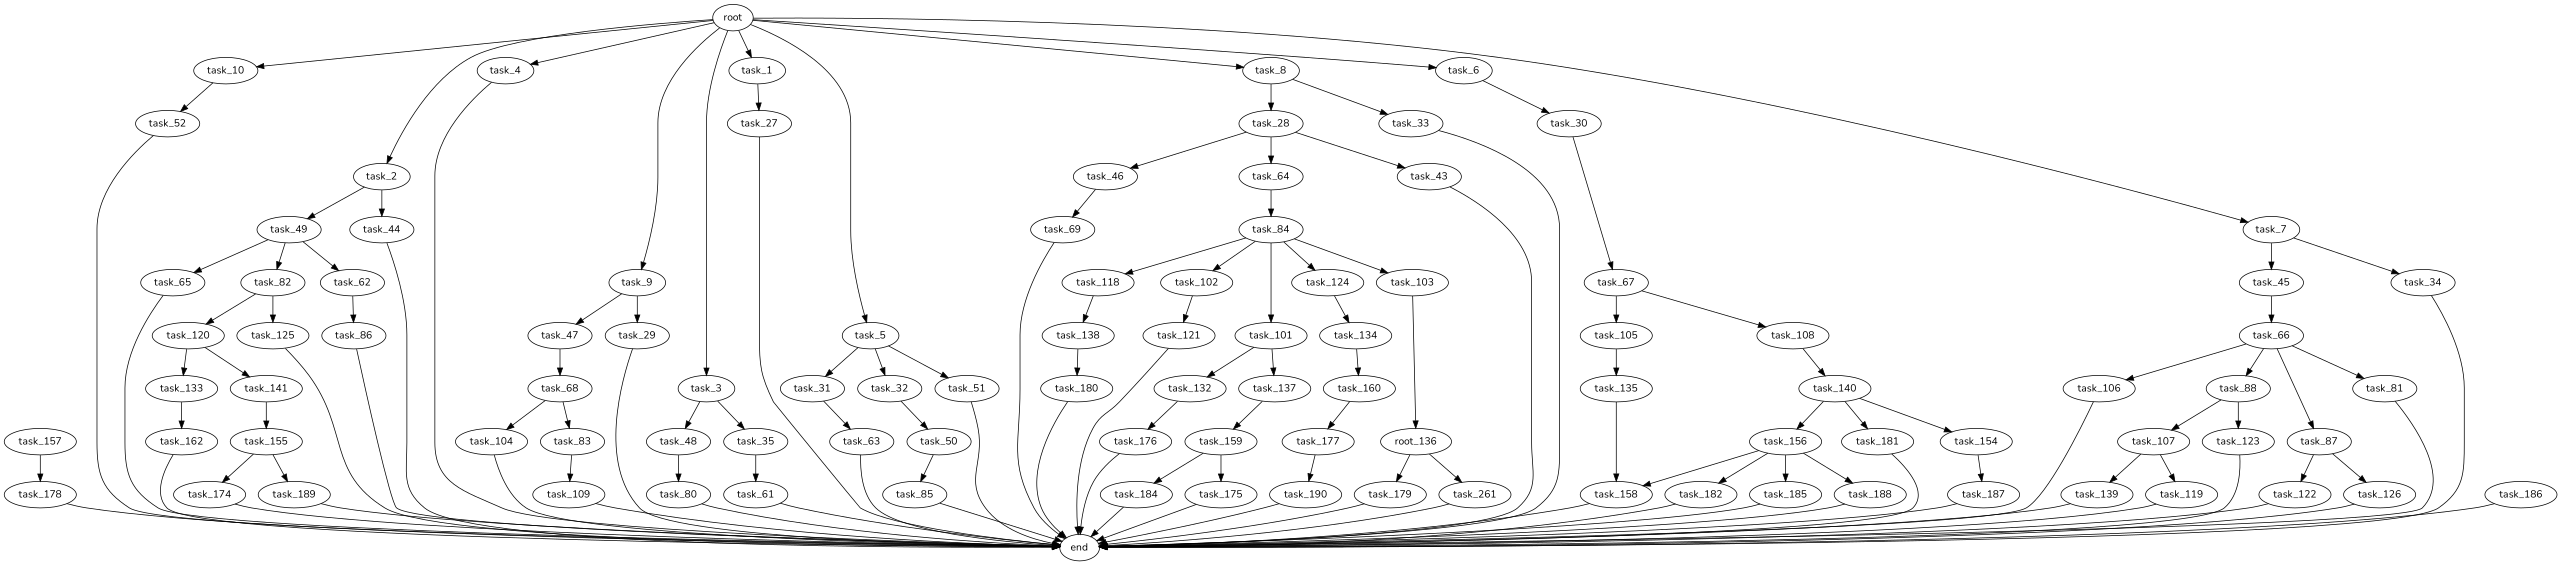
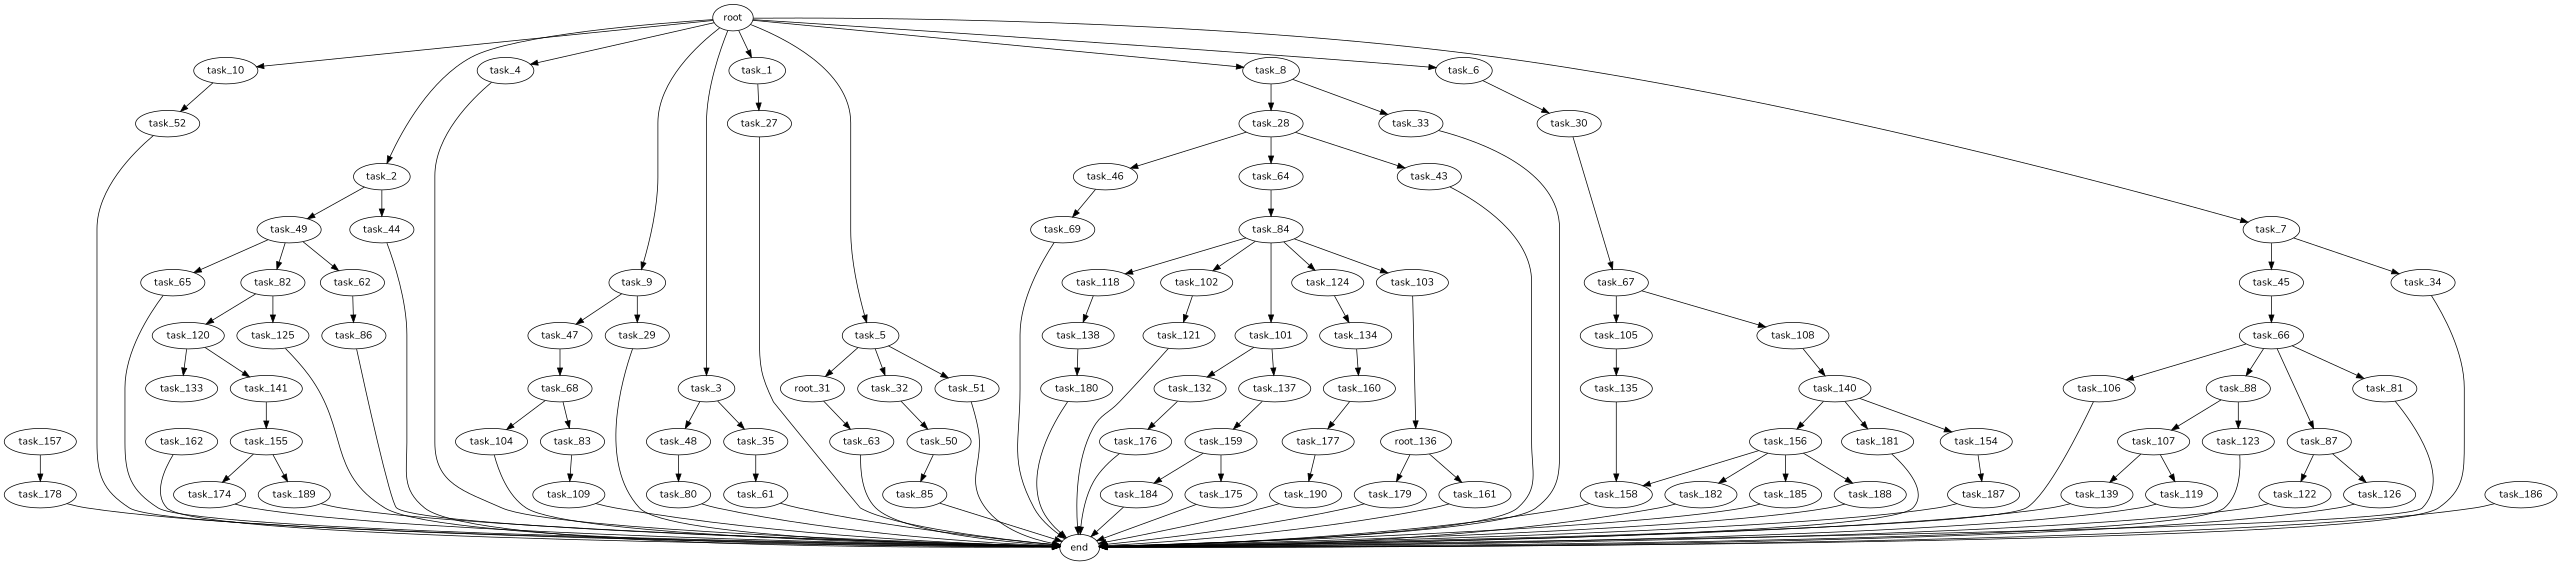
node "task_31": label "task_31" -> "root_31"
edge "task_133" -> "task_162": removed
node "task_261": label "task_261" -> "task_161"
